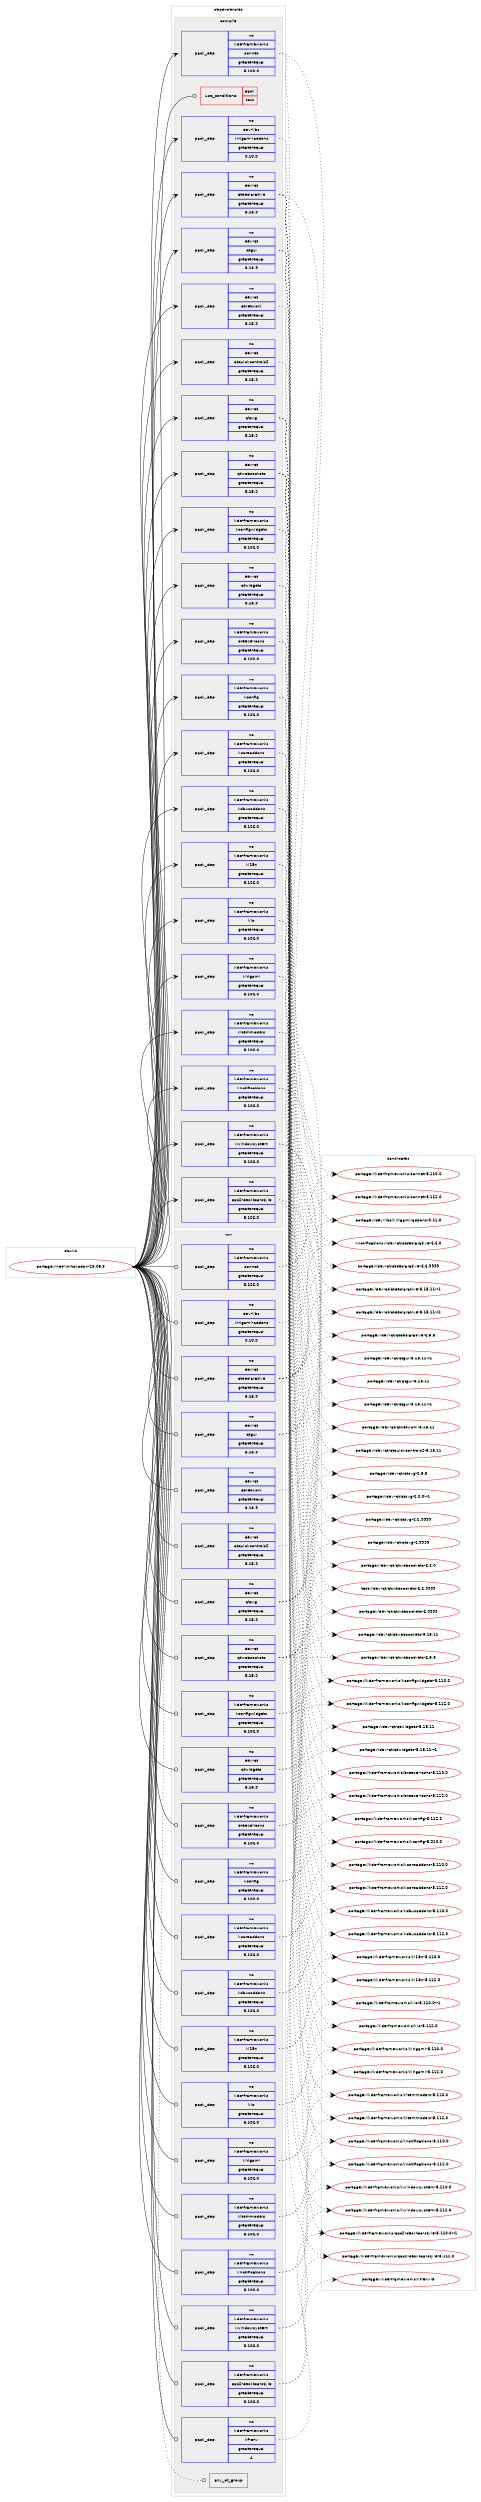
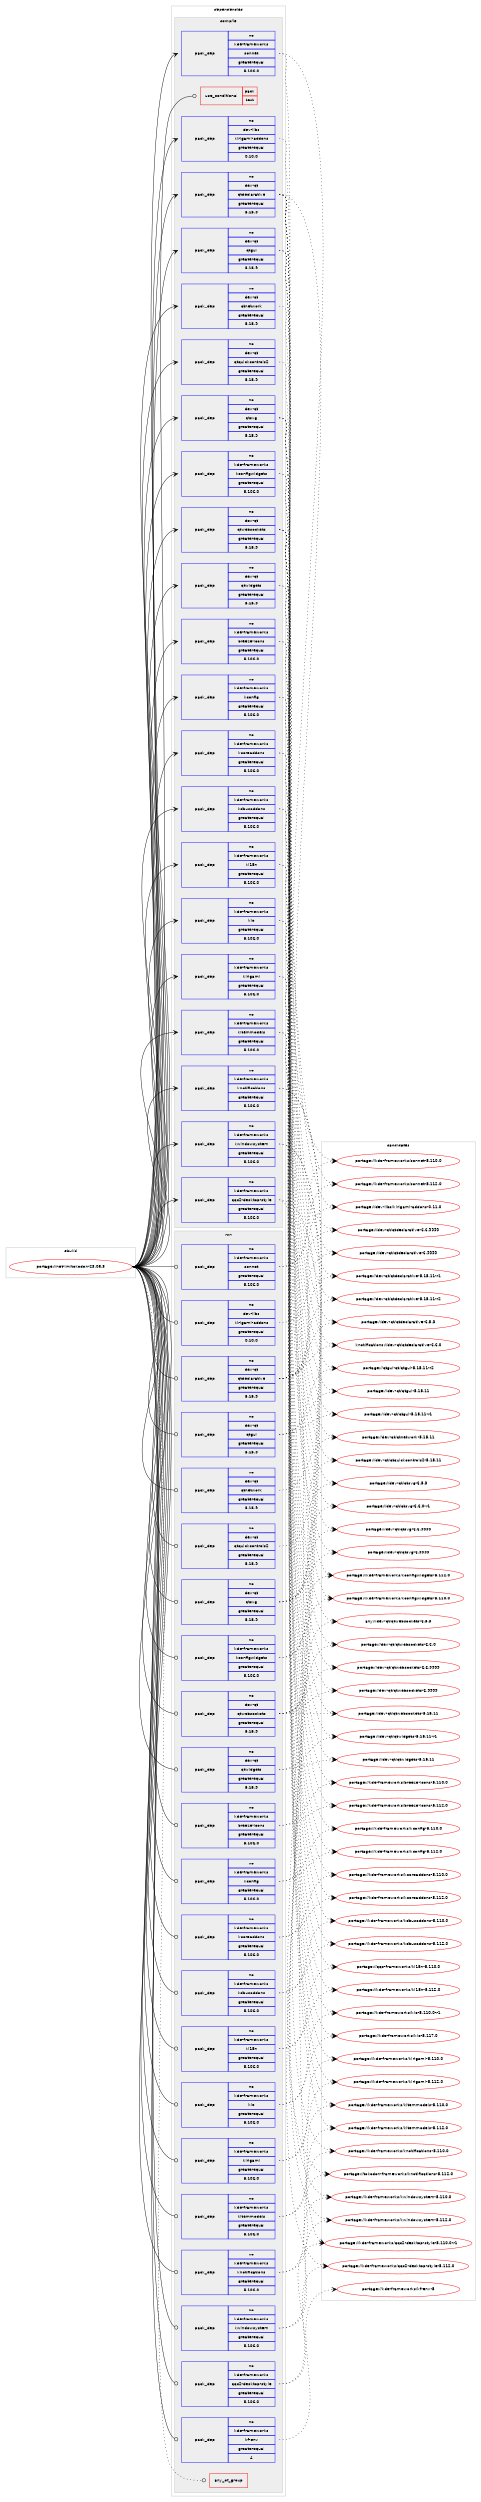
node "portage://dev-qt/qtdeclarative-6.9999": added
node "portage://dev-qt/qtgui-5.15.11-r2": label "portage://dev-qt/qtgui-5.15.11-r2" -> "portage://qtgui-qt/qtgui-5.15.11-r2"
node "test://dev-qt/qtwebsockets-6.6.9999": label "test://dev-qt/qtwebsockets-6.6.9999" -> "portage://dev-qt/qtwebsockets-6.6.9999"
node "portage://dev-qt/qtwebsockets-6.5.3": label "portage://dev-qt/qtwebsockets-6.5.3" -> "any://dev-qt/qtwebsockets-6.5.3"
node "portage://kde-frameworks/kconfig-5.910.0": label "portage://kde-frameworks/kconfig-5.910.0" -> "portage://kde-frameworks/kconfig-5.110.0"
node "portage://kde-frameworks/ki18n-5.110.0": label "portage://kde-frameworks/ki18n-5.110.0" -> "portage://qqc-frameworks/ki18n-5.110.0"
node "portage://kde-frameworks/kio-5.112.0": label "portage://kde-frameworks/kio-5.112.0" -> "portage://kde-frameworks/kio-5.117.0"
node "portage://kde-frameworks/knotifications-5.112.0": label "portage://kde-frameworks/knotifications-5.112.0" -> "portage://tokodon-frameworks/knotifications-5.112.0"
